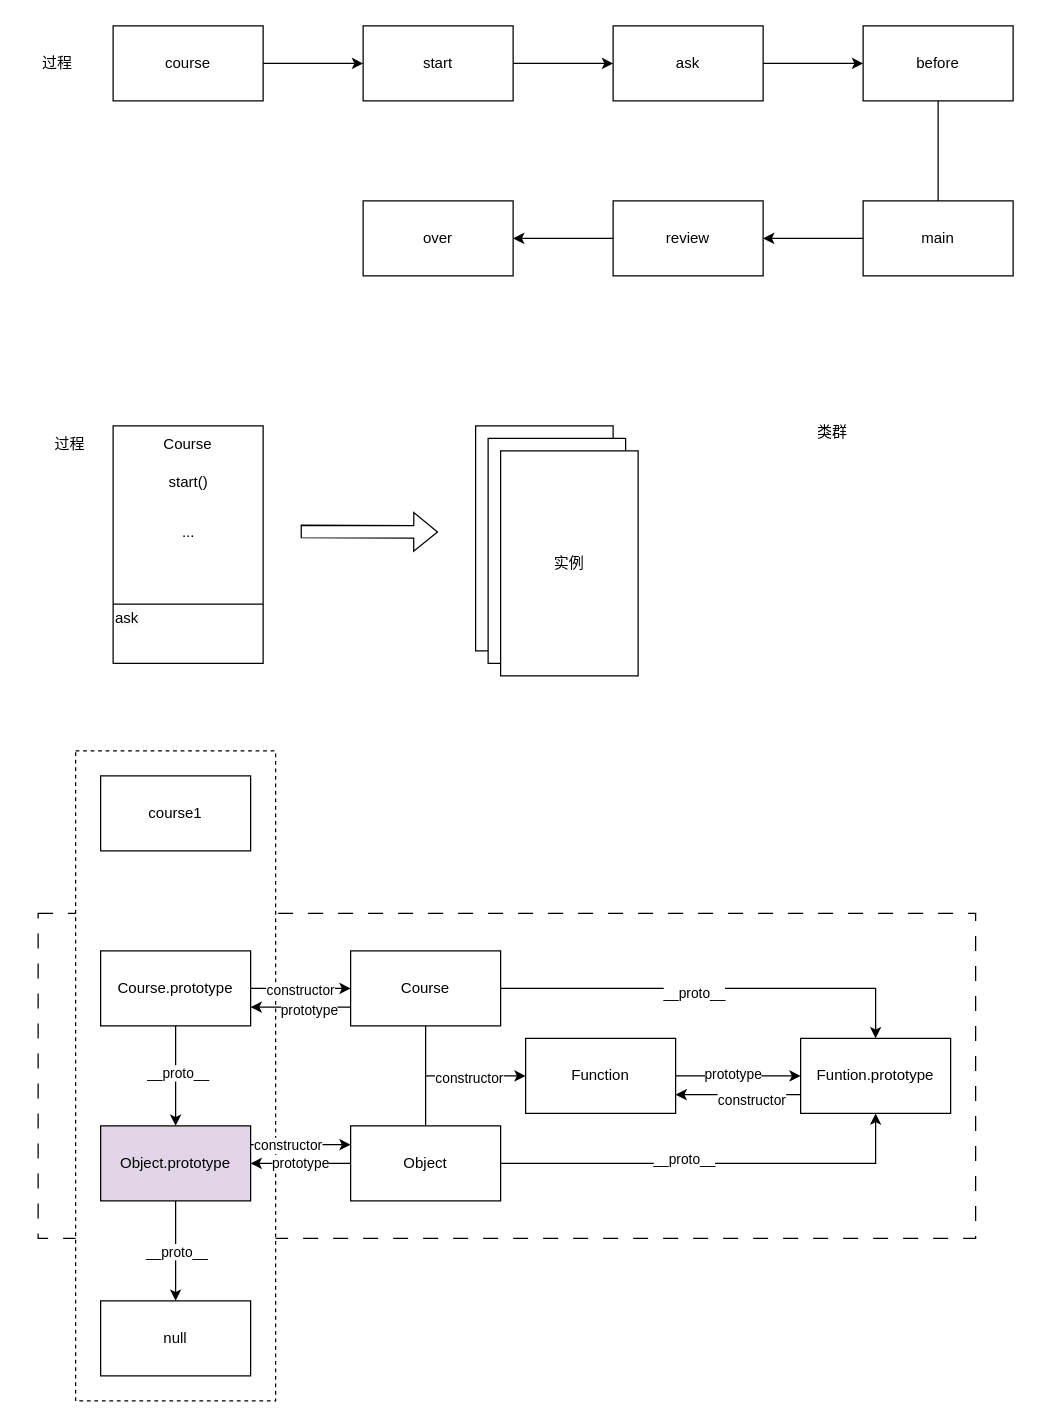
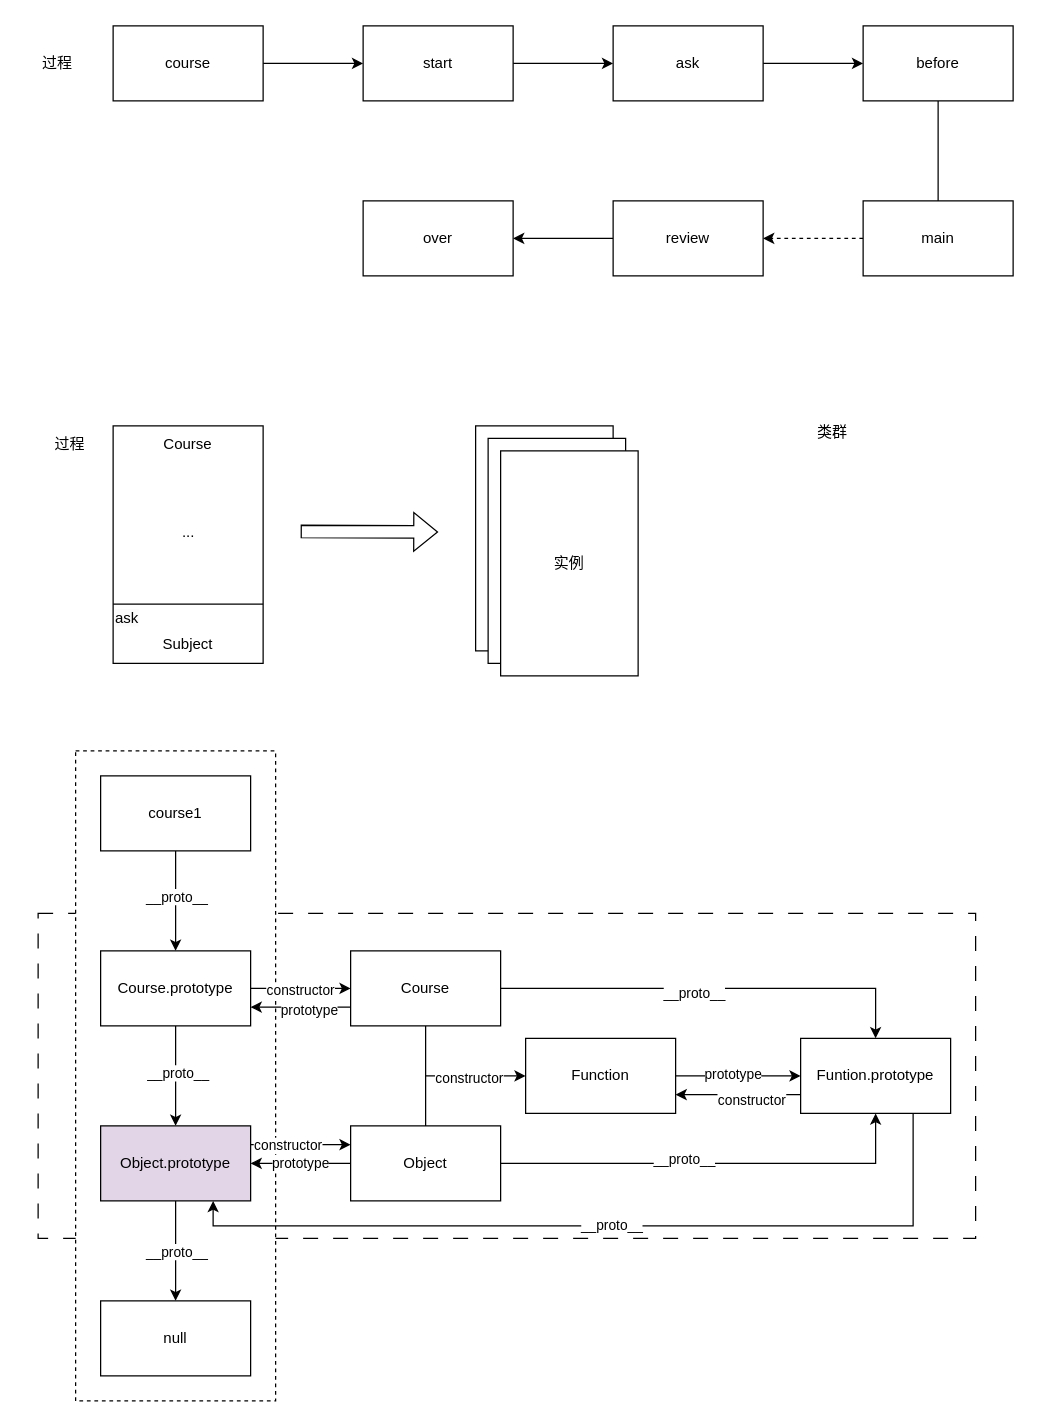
edge "main" -> "review": style solid -> dashed
node "start()": removed
node "Subject": added
edge "course1" -> "Course.prototype": added, label "__proto__"
edge "Funtion.prototype" -> "Object.prototype": added, label "__proto__"
